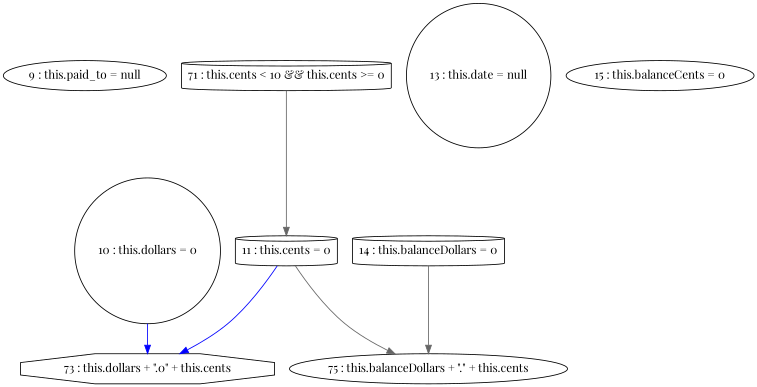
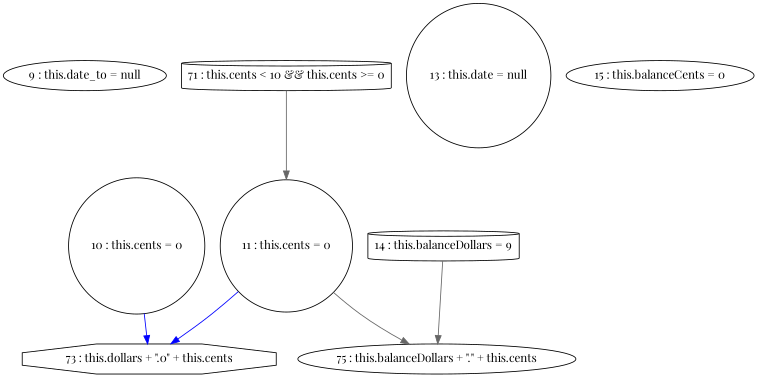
node "9 : this.paid_to = null": label "9 : this.paid_to = null" -> "9 : this.date_to = null"
node "10 : this.dollars = 0": label "10 : this.dollars = 0" -> "10 : this.cents = 0"
node "11 : this.cents = 0": shape cylinder -> circle
node "14 : this.balanceDollars = 0": label "14 : this.balanceDollars = 0" -> "14 : this.balanceDollars = 9"
